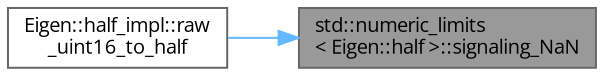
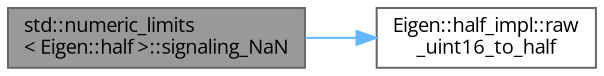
edge "Eigen::half_impl::raw _uint16_to_half" -> "std::numeric_limits < Eigen::half >::signaling_NaN": reversed
